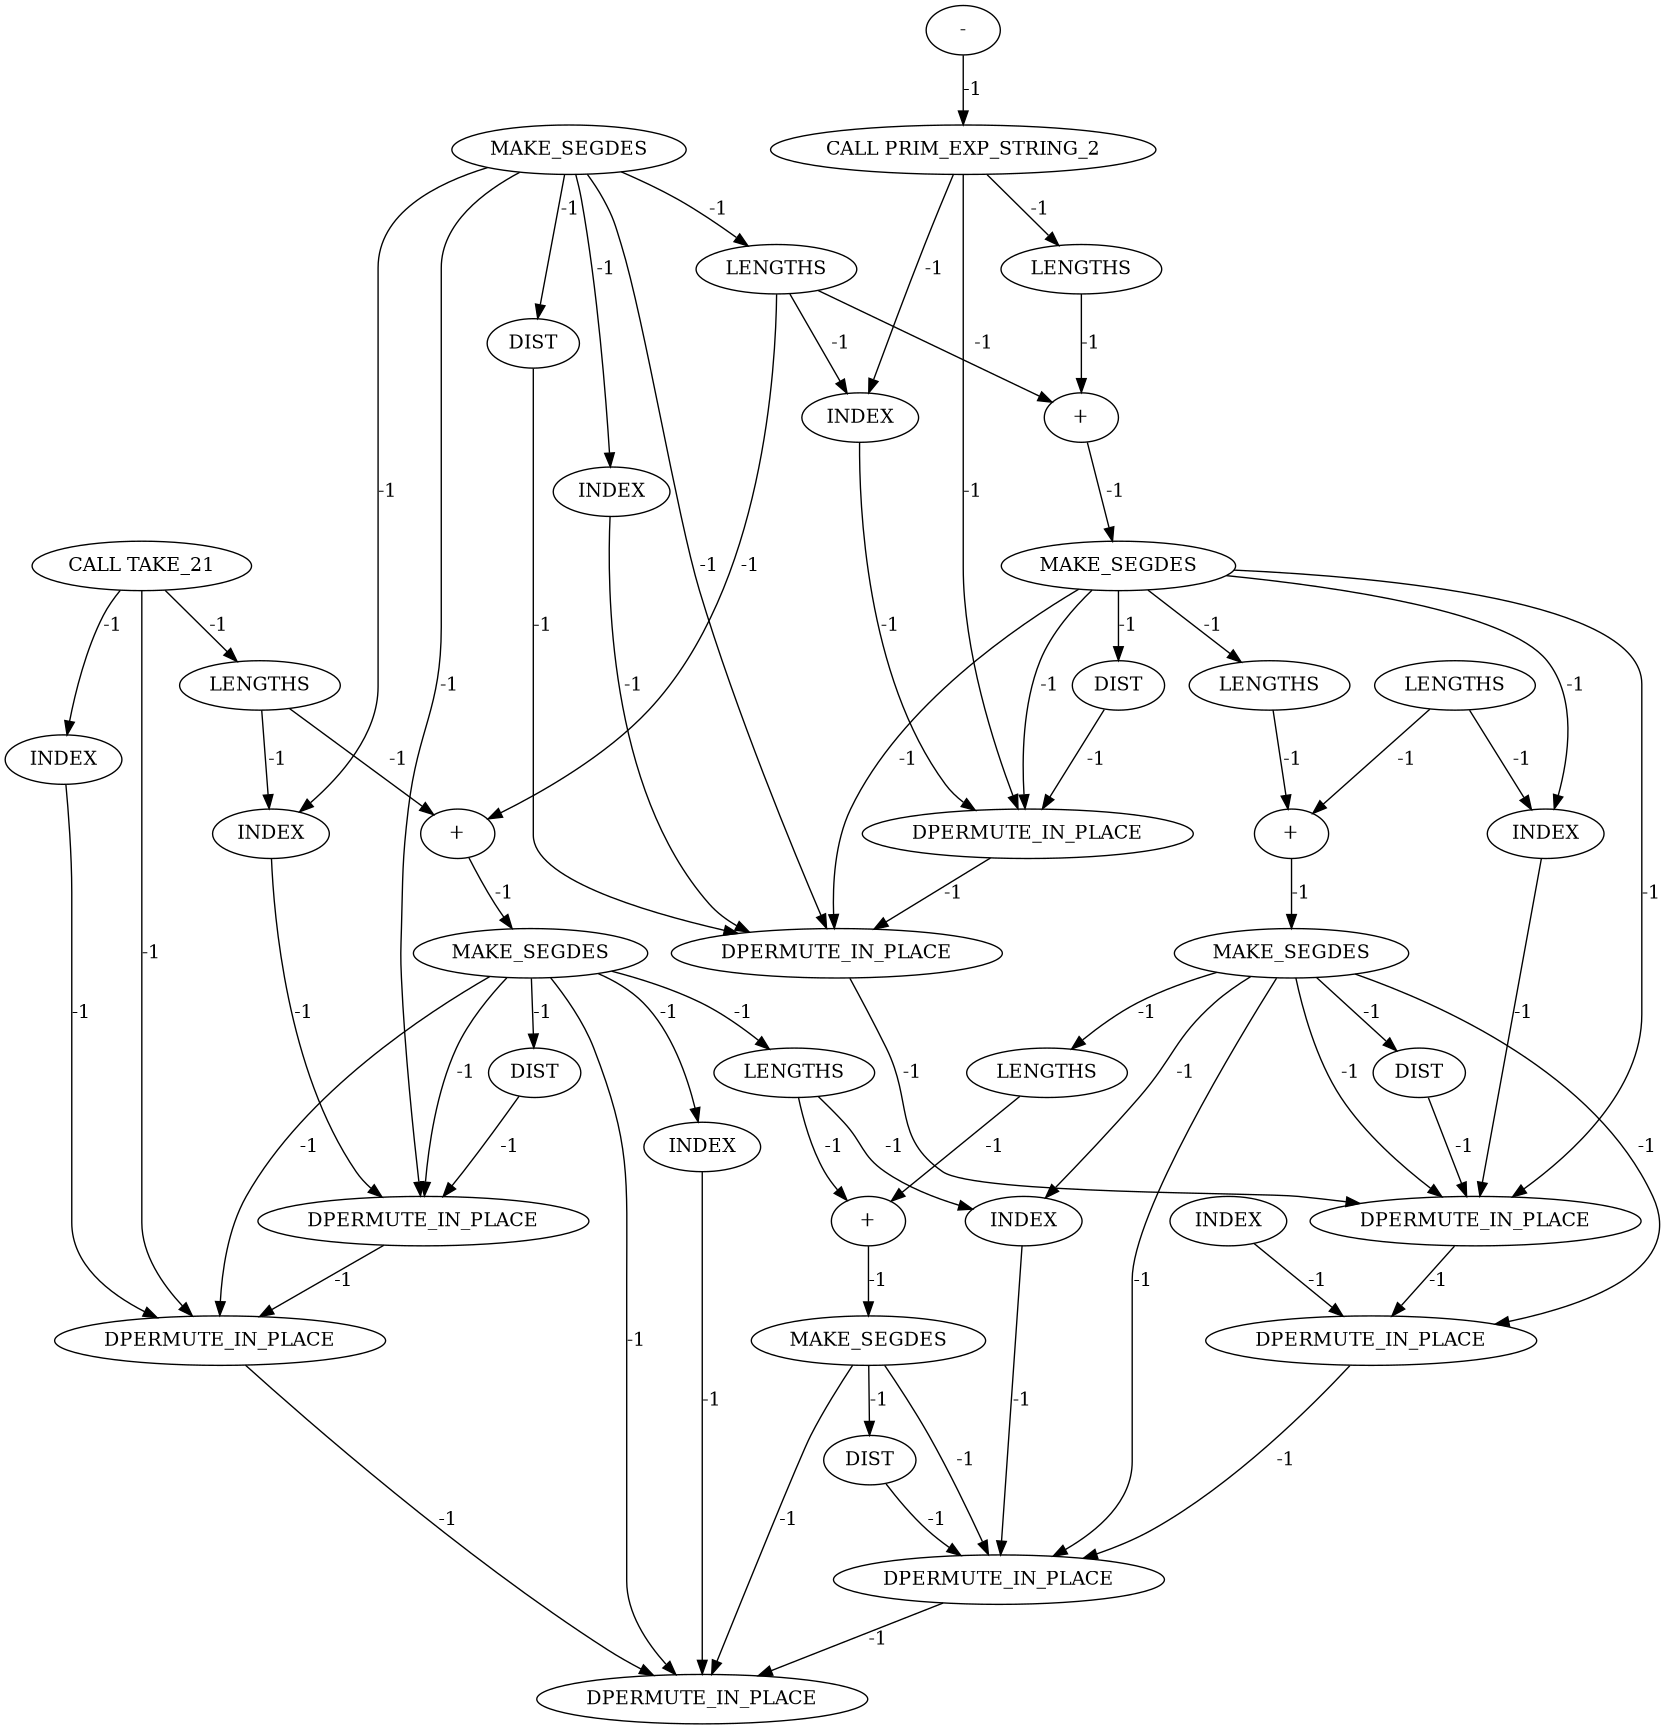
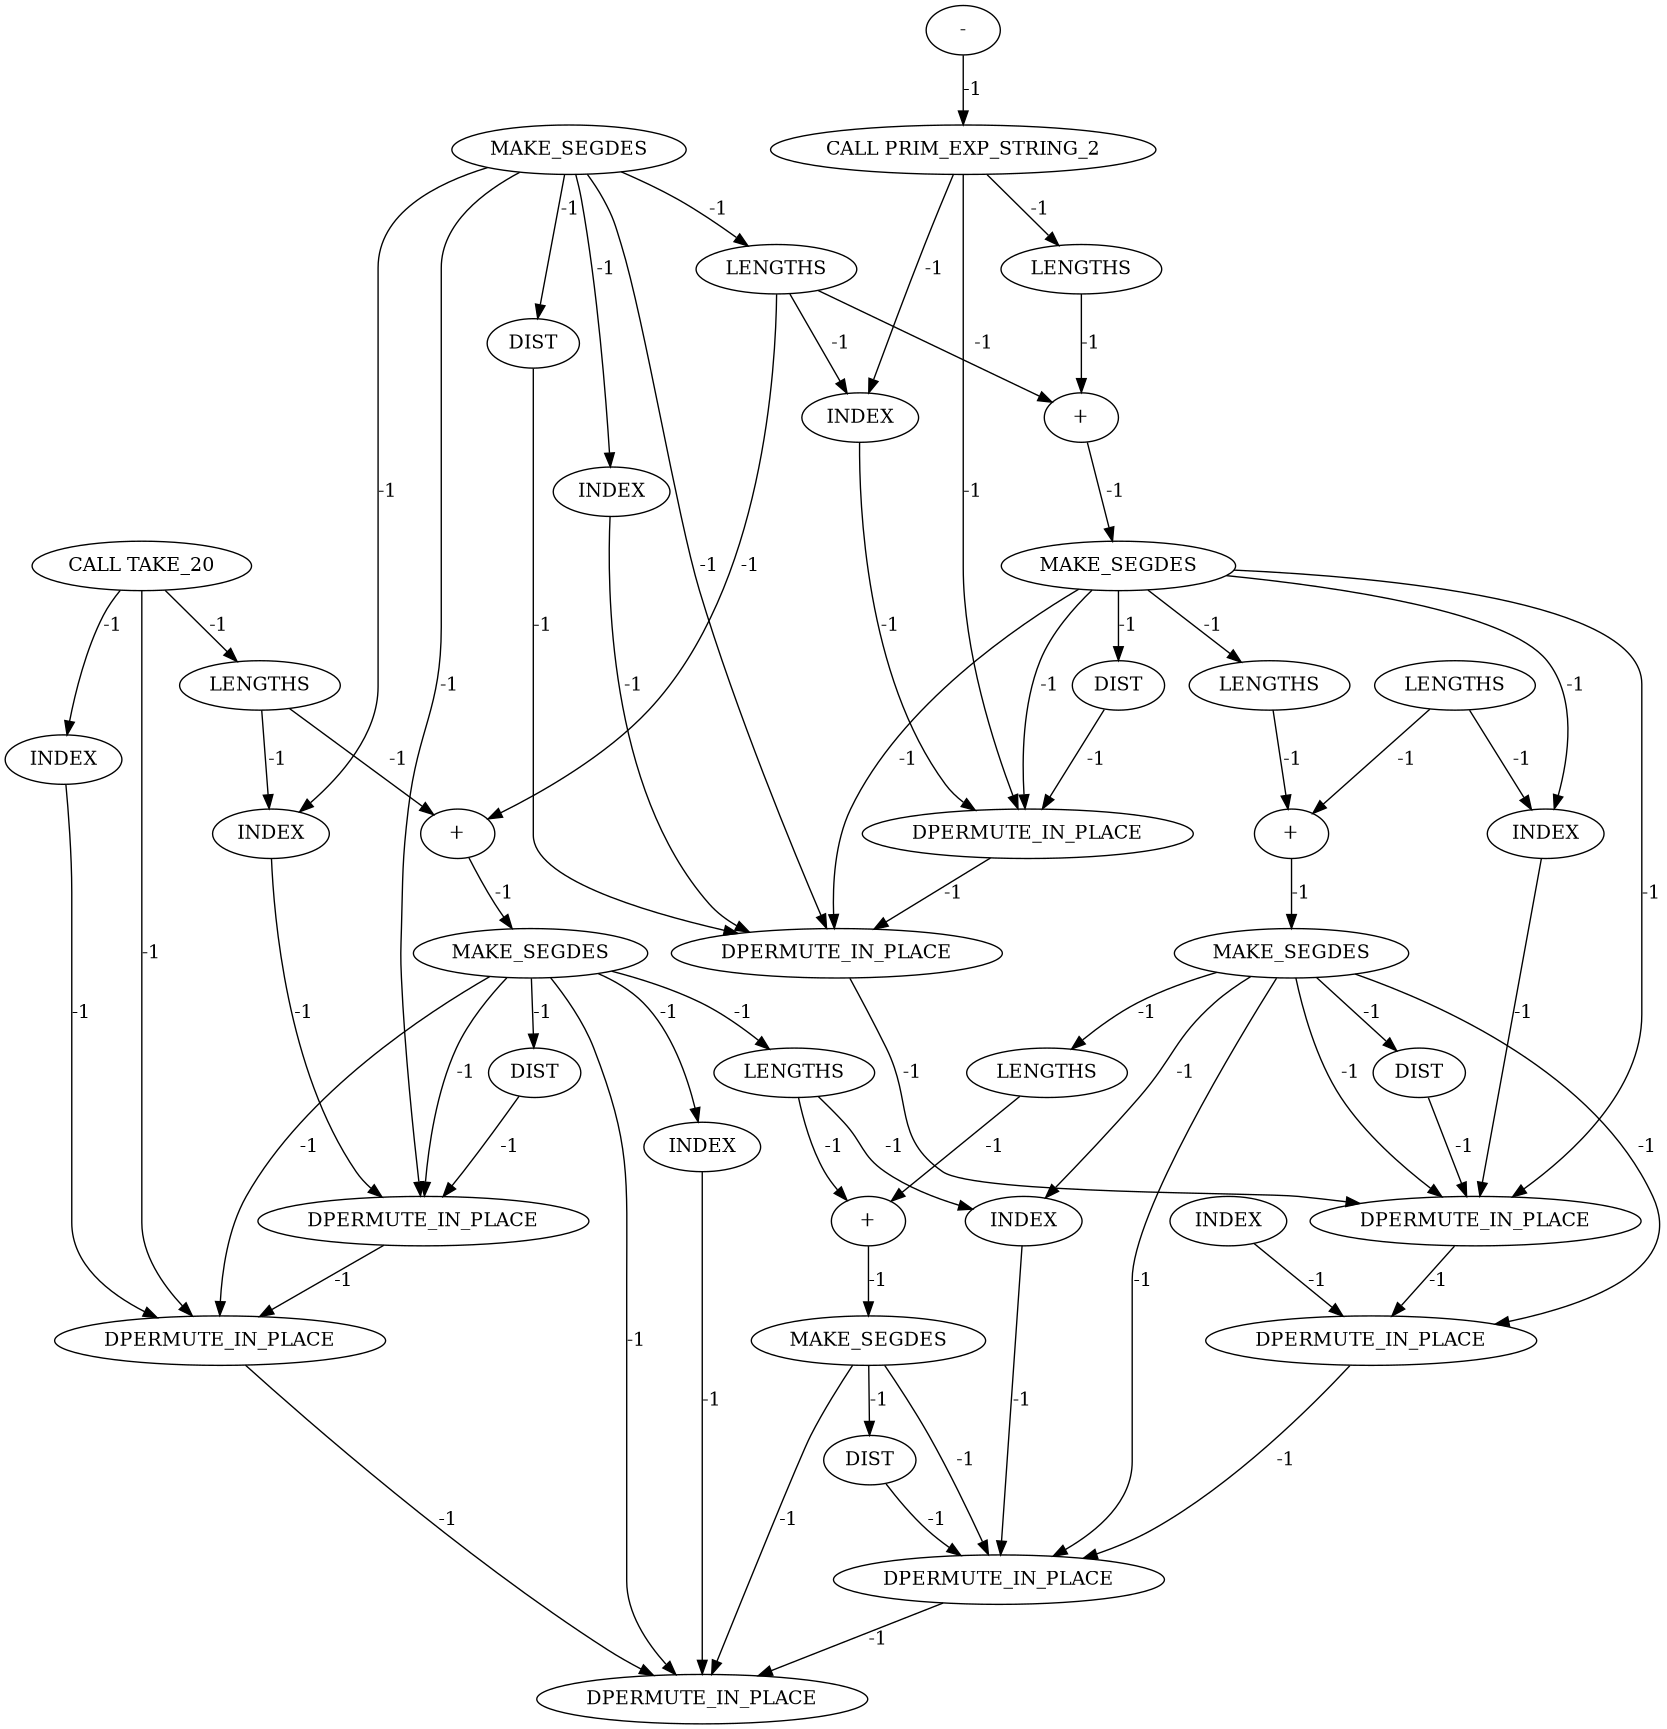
node "CALL TAKE_21": label "CALL TAKE_21" -> "CALL TAKE_20"
